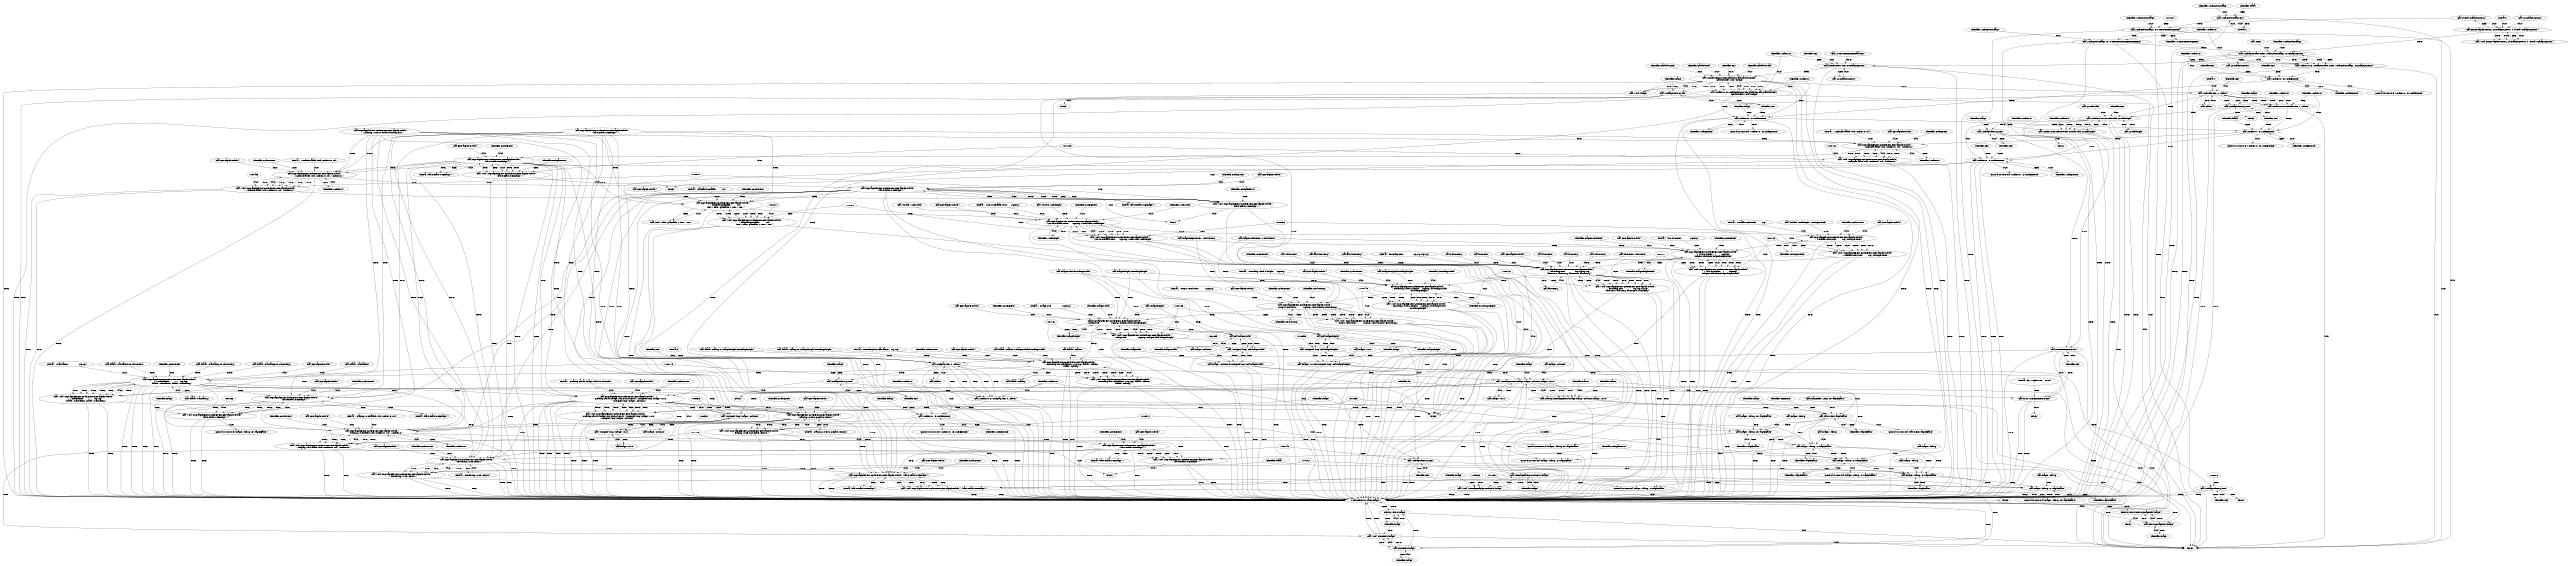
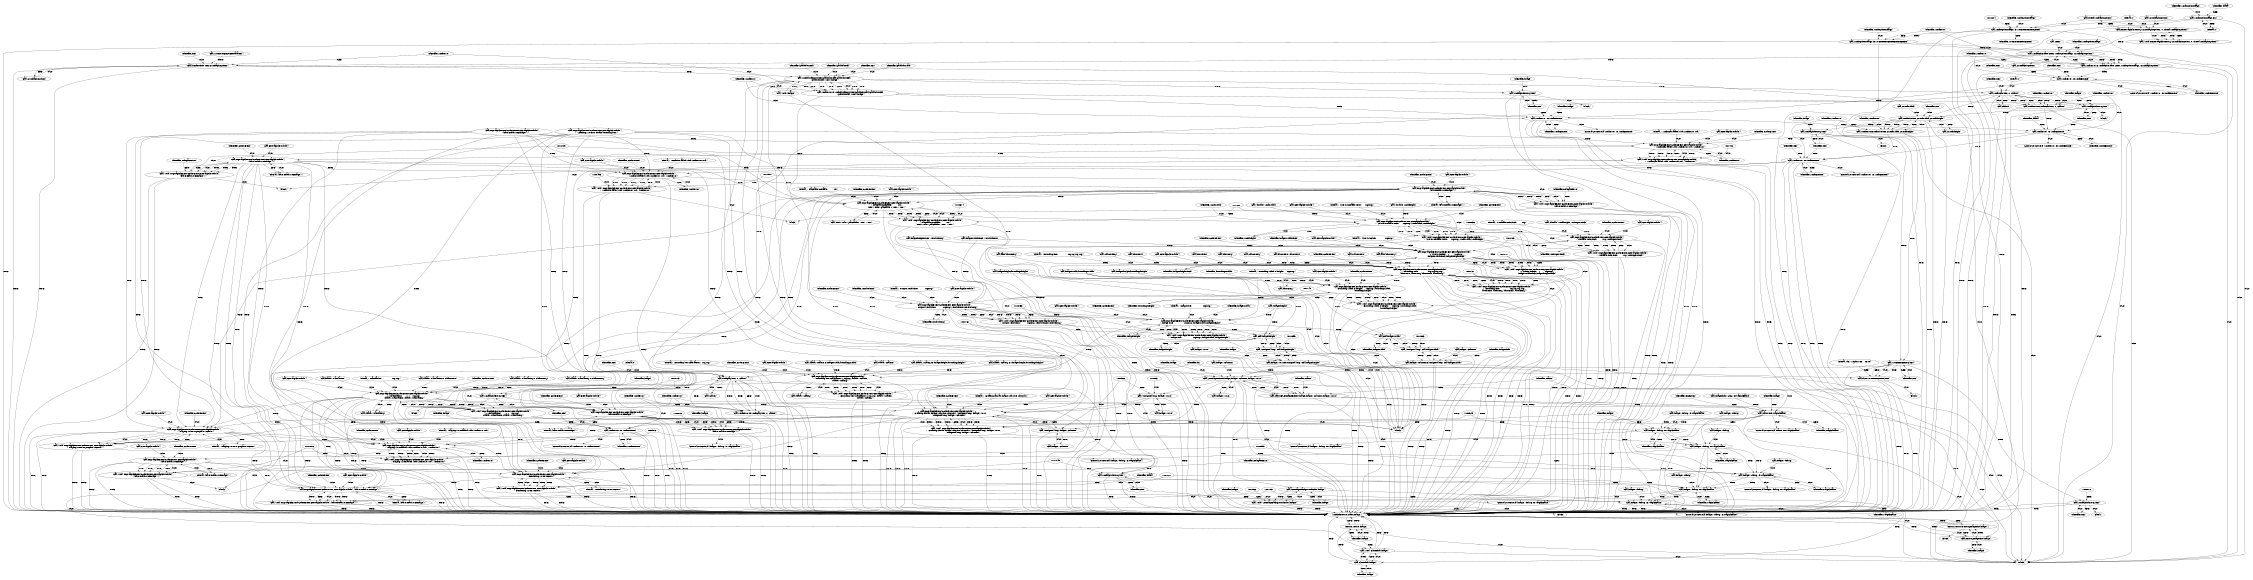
edge "(Call,dc = WMF_ELICIT_DC(API))" -> "(Call,WMF_ELICIT_DC(API))": added, label "CFG:"
edge "(Call,(unsigned long) image->columns)" -> "(Call,(unsigned long) image->rows)": now "1000936" -> "(Call,(unsigned long) image->rows)"
edge "(Call,(unsigned long) ceil(image_height))" -> "(MethodReturn,static Image *)": label "DDG: " -> "AST: "
